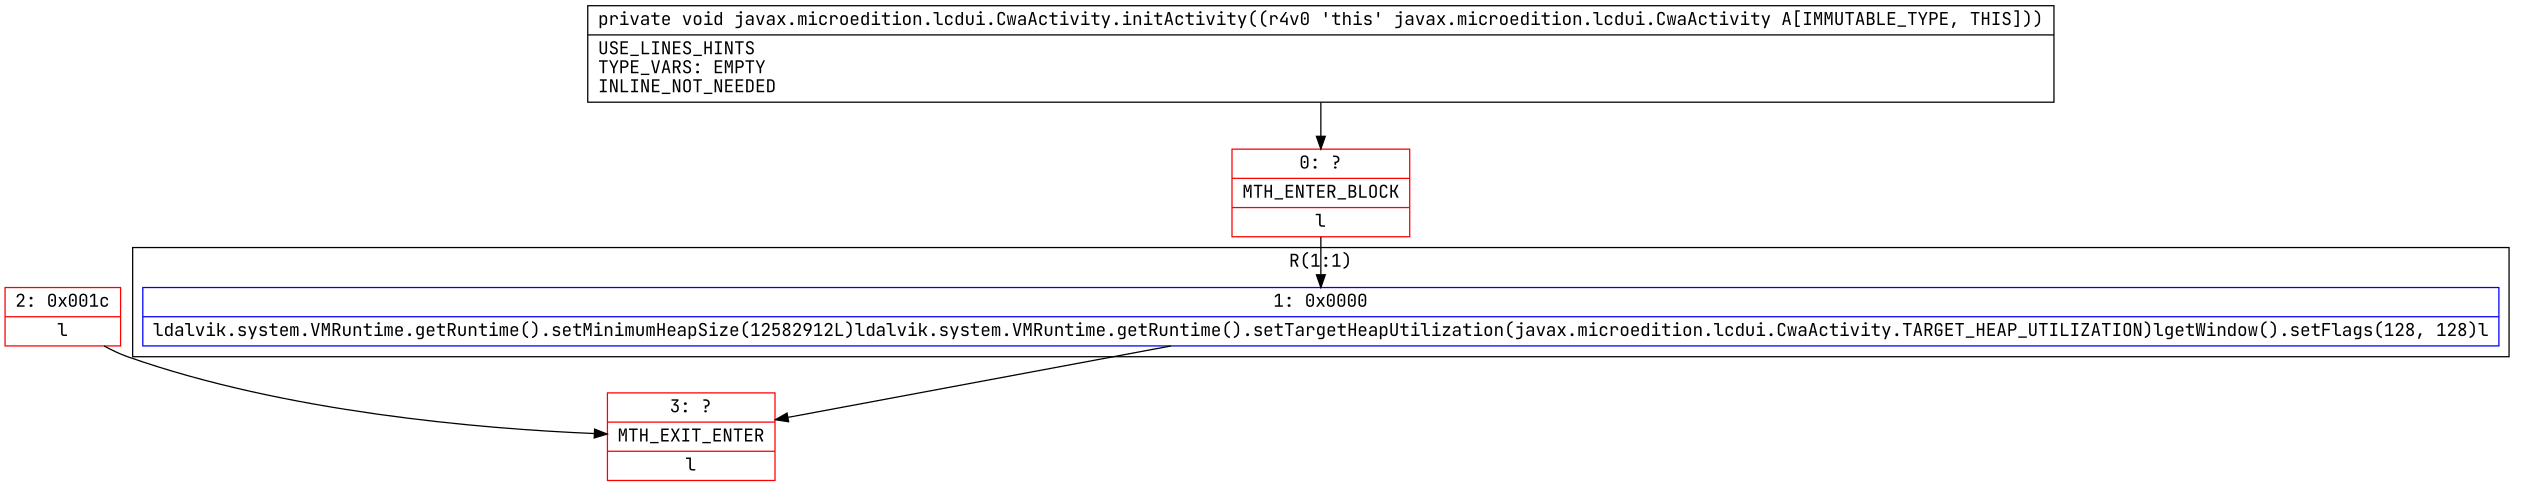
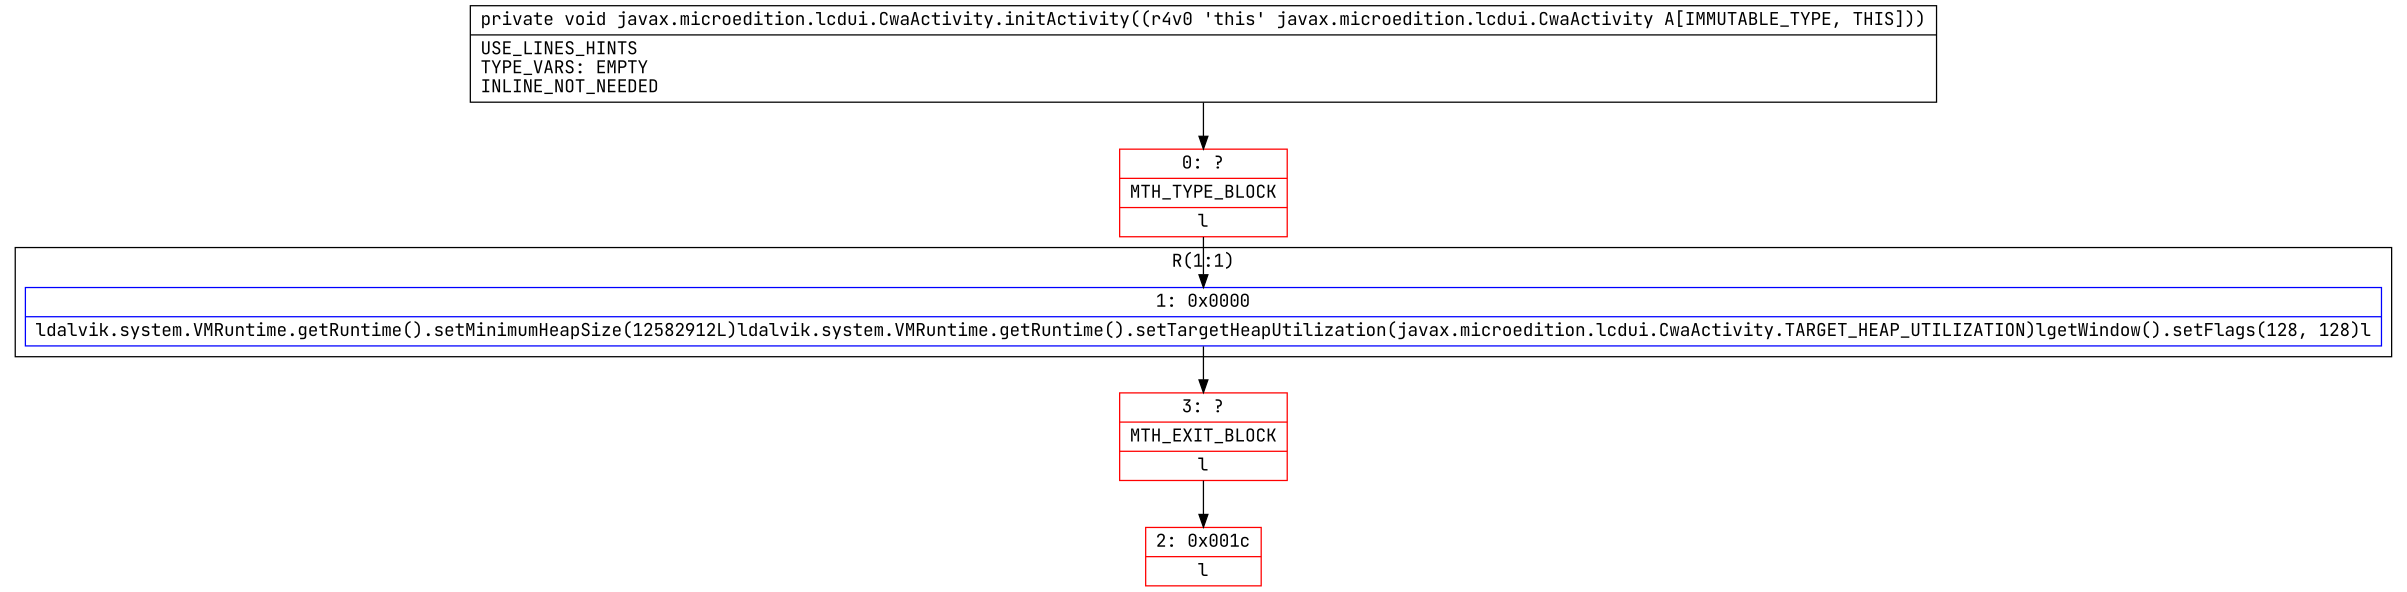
node "0: ?": text "MTH_ENTER_BLOCK" -> "MTH_TYPE_BLOCK"
edge "2: 0x001c" -> "3: ?": reversed
node "3: ?": text "MTH_EXIT_ENTER" -> "MTH_EXIT_BLOCK"
